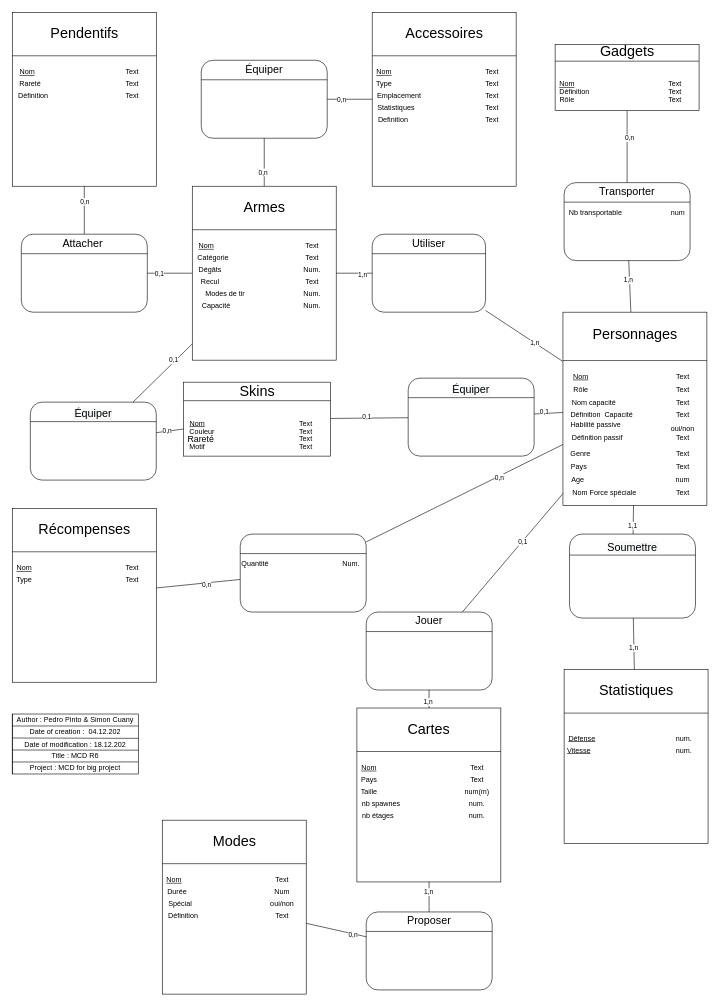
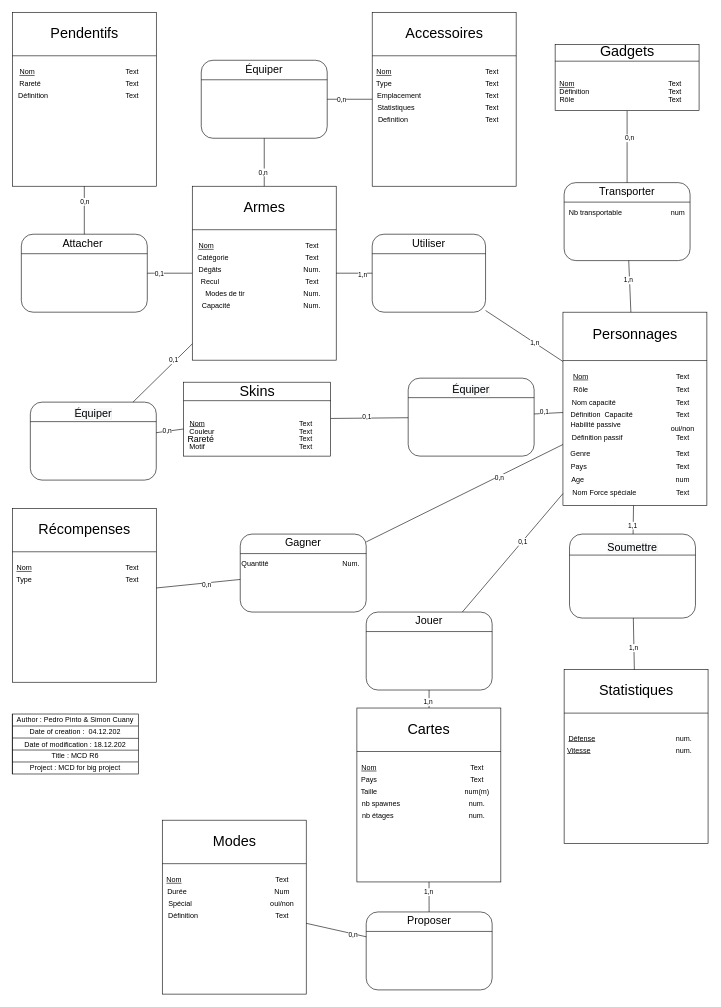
node "Gagner": added
